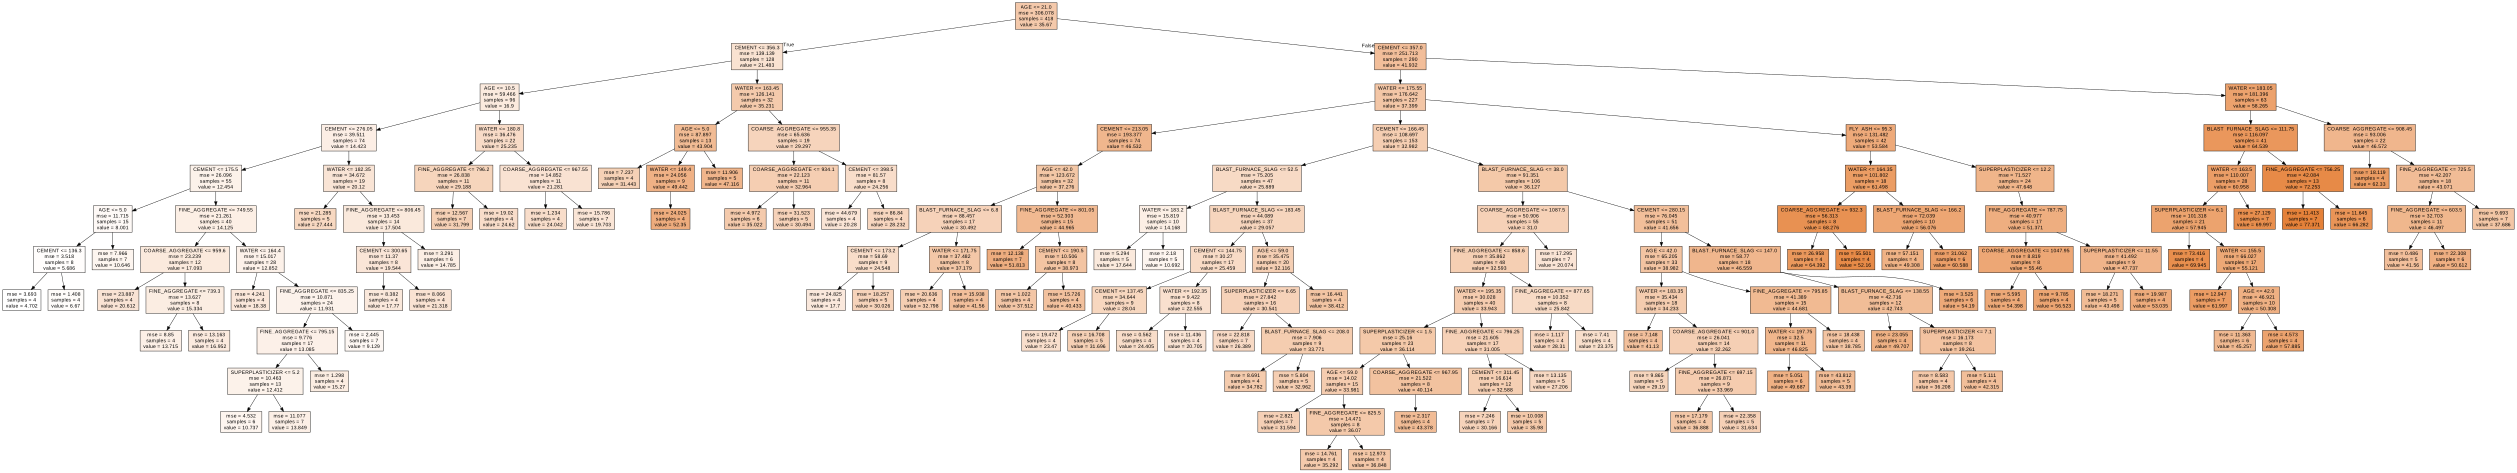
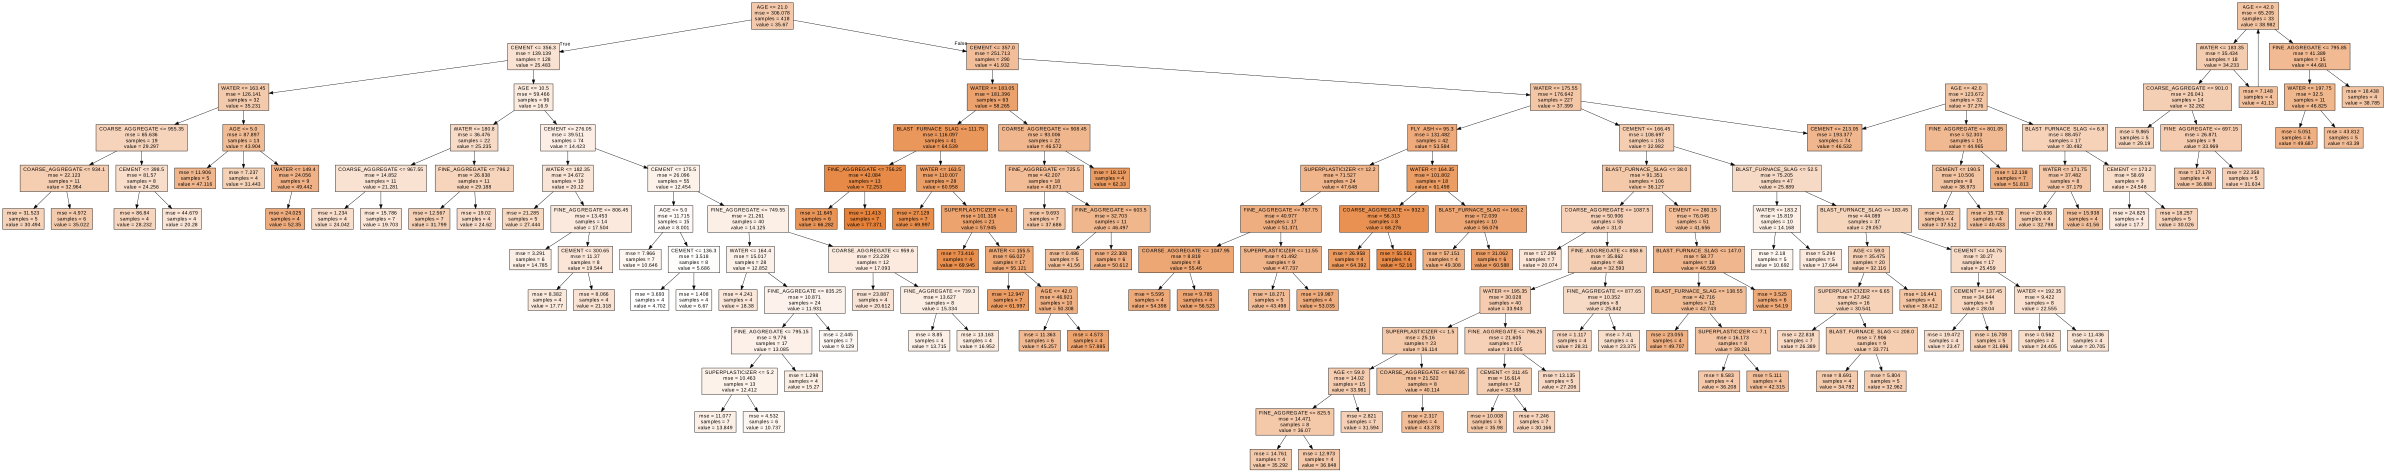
node "CEMENT <= 356.3 mse = 139.139 samples = 128 value = 21.483": label "CEMENT <= 356.3 mse = 139.139 samples = 128 value = 21.483" -> "CEMENT <= 356.3 mse = 139.139 samples = 128 value = 25.483"
edge "CEMENT <= 213.05 mse = 193.377 samples = 74 value = 46.532" -> "AGE <= 42.0 mse = 123.672 samples = 32 value = 37.276": reversed
edge "CEMENT <= 280.15 mse = 76.045 samples = 51 value = 41.656" -> "AGE <= 42.0 mse = 65.205 samples = 33 value = 38.982": now "mse = 7.148 samples = 4 value = 41.13" -> "AGE <= 42.0 mse = 65.205 samples = 33 value = 38.982"
